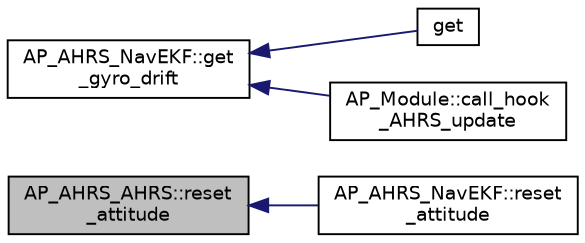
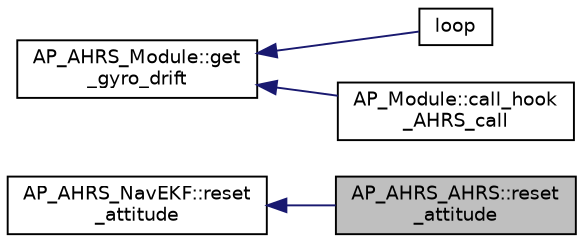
node "get": label "get" -> "loop"
node "AP_AHRS_NavEKF::get _gyro_drift": label "AP_AHRS_NavEKF::get _gyro_drift" -> "AP_AHRS_Module::get _gyro_drift"
node "AP_Module::call_hook _AHRS_update": label "AP_Module::call_hook _AHRS_update" -> "AP_Module::call_hook _AHRS_call"
edge "AP_AHRS_NavEKF::reset _attitude" -> "AP_AHRS_AHRS::reset _attitude": reversed
